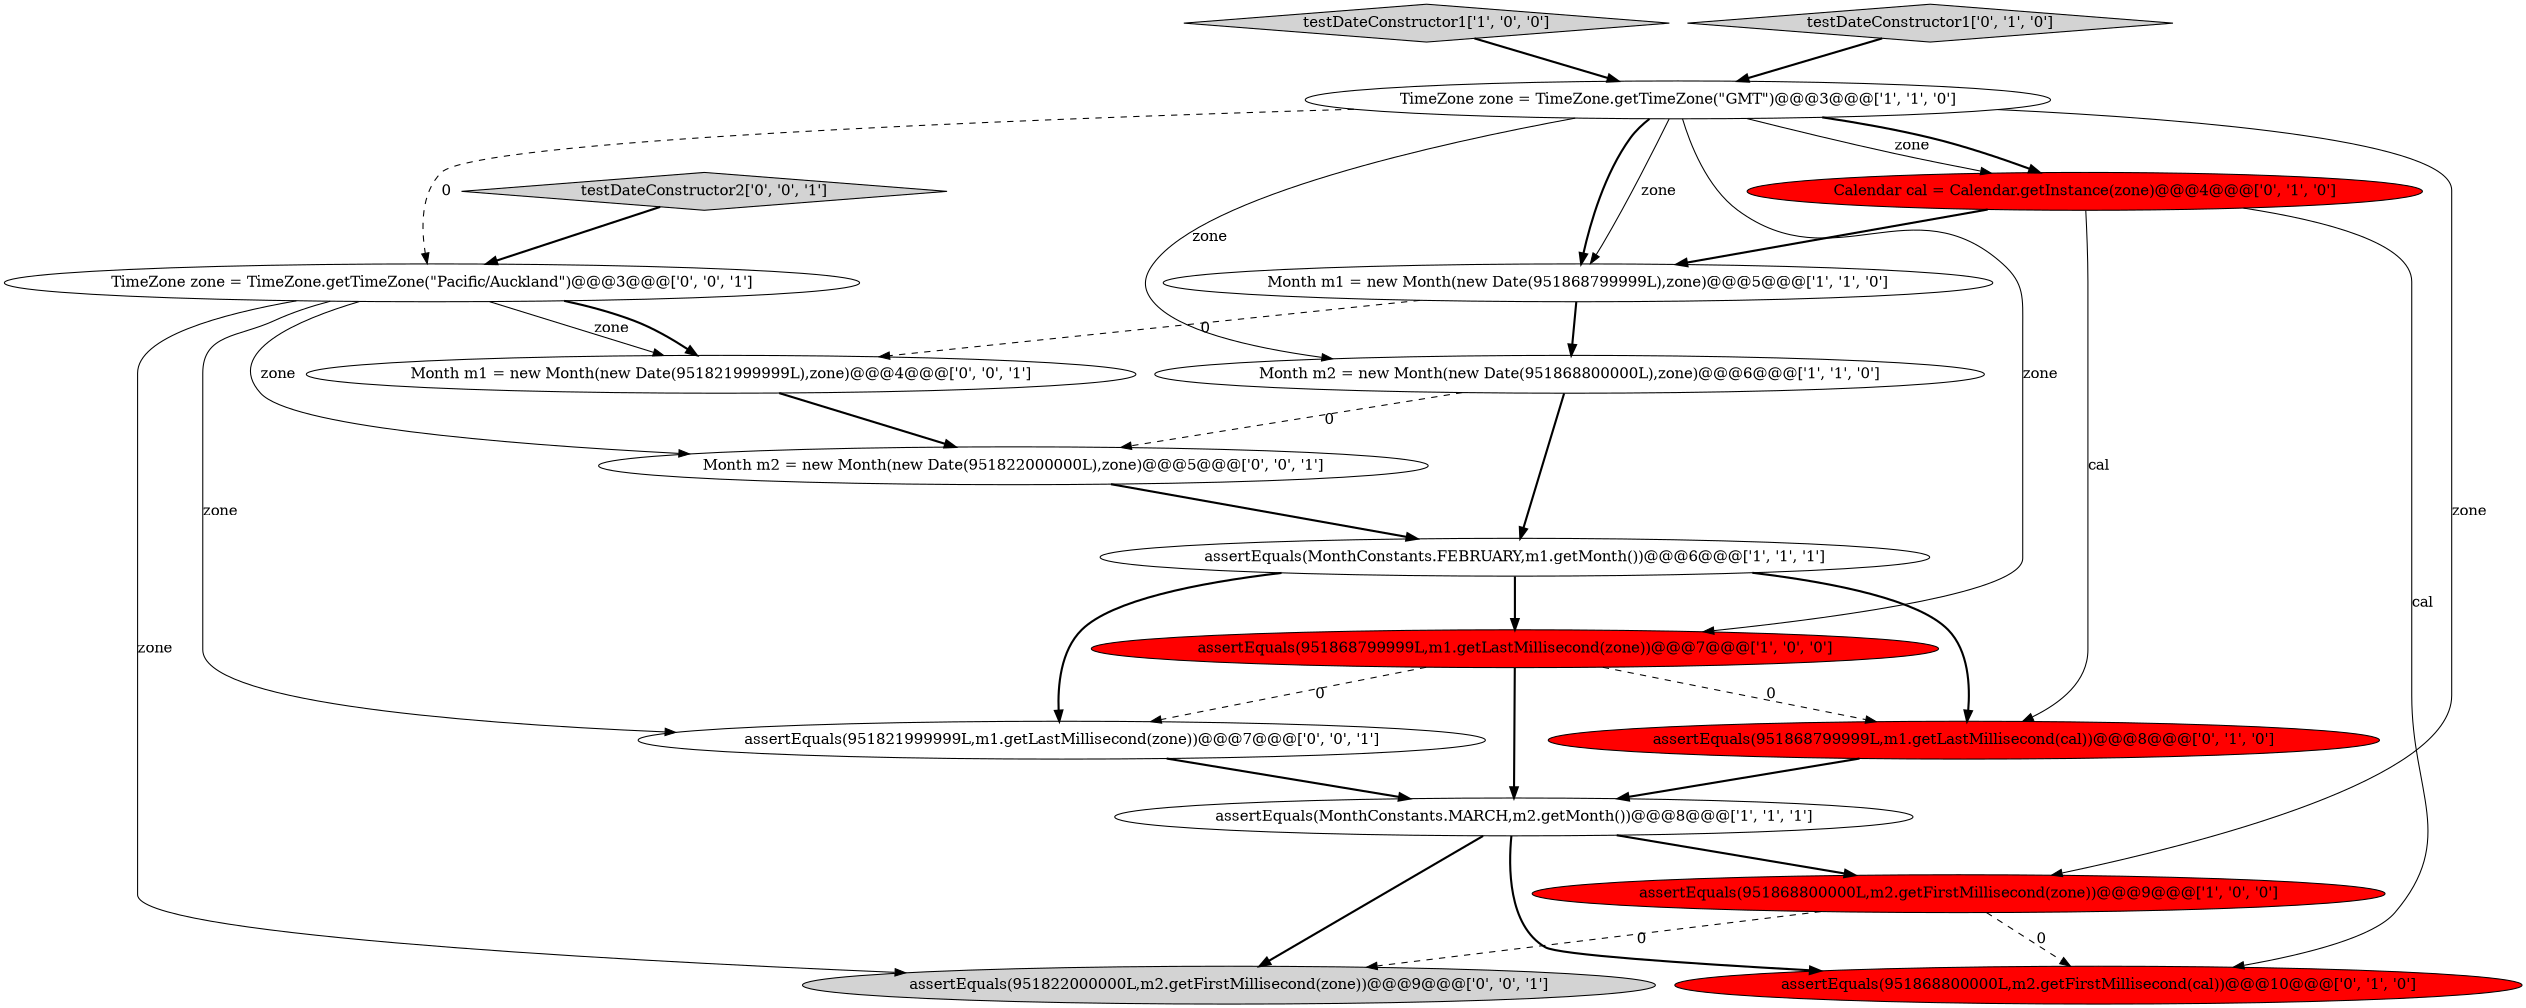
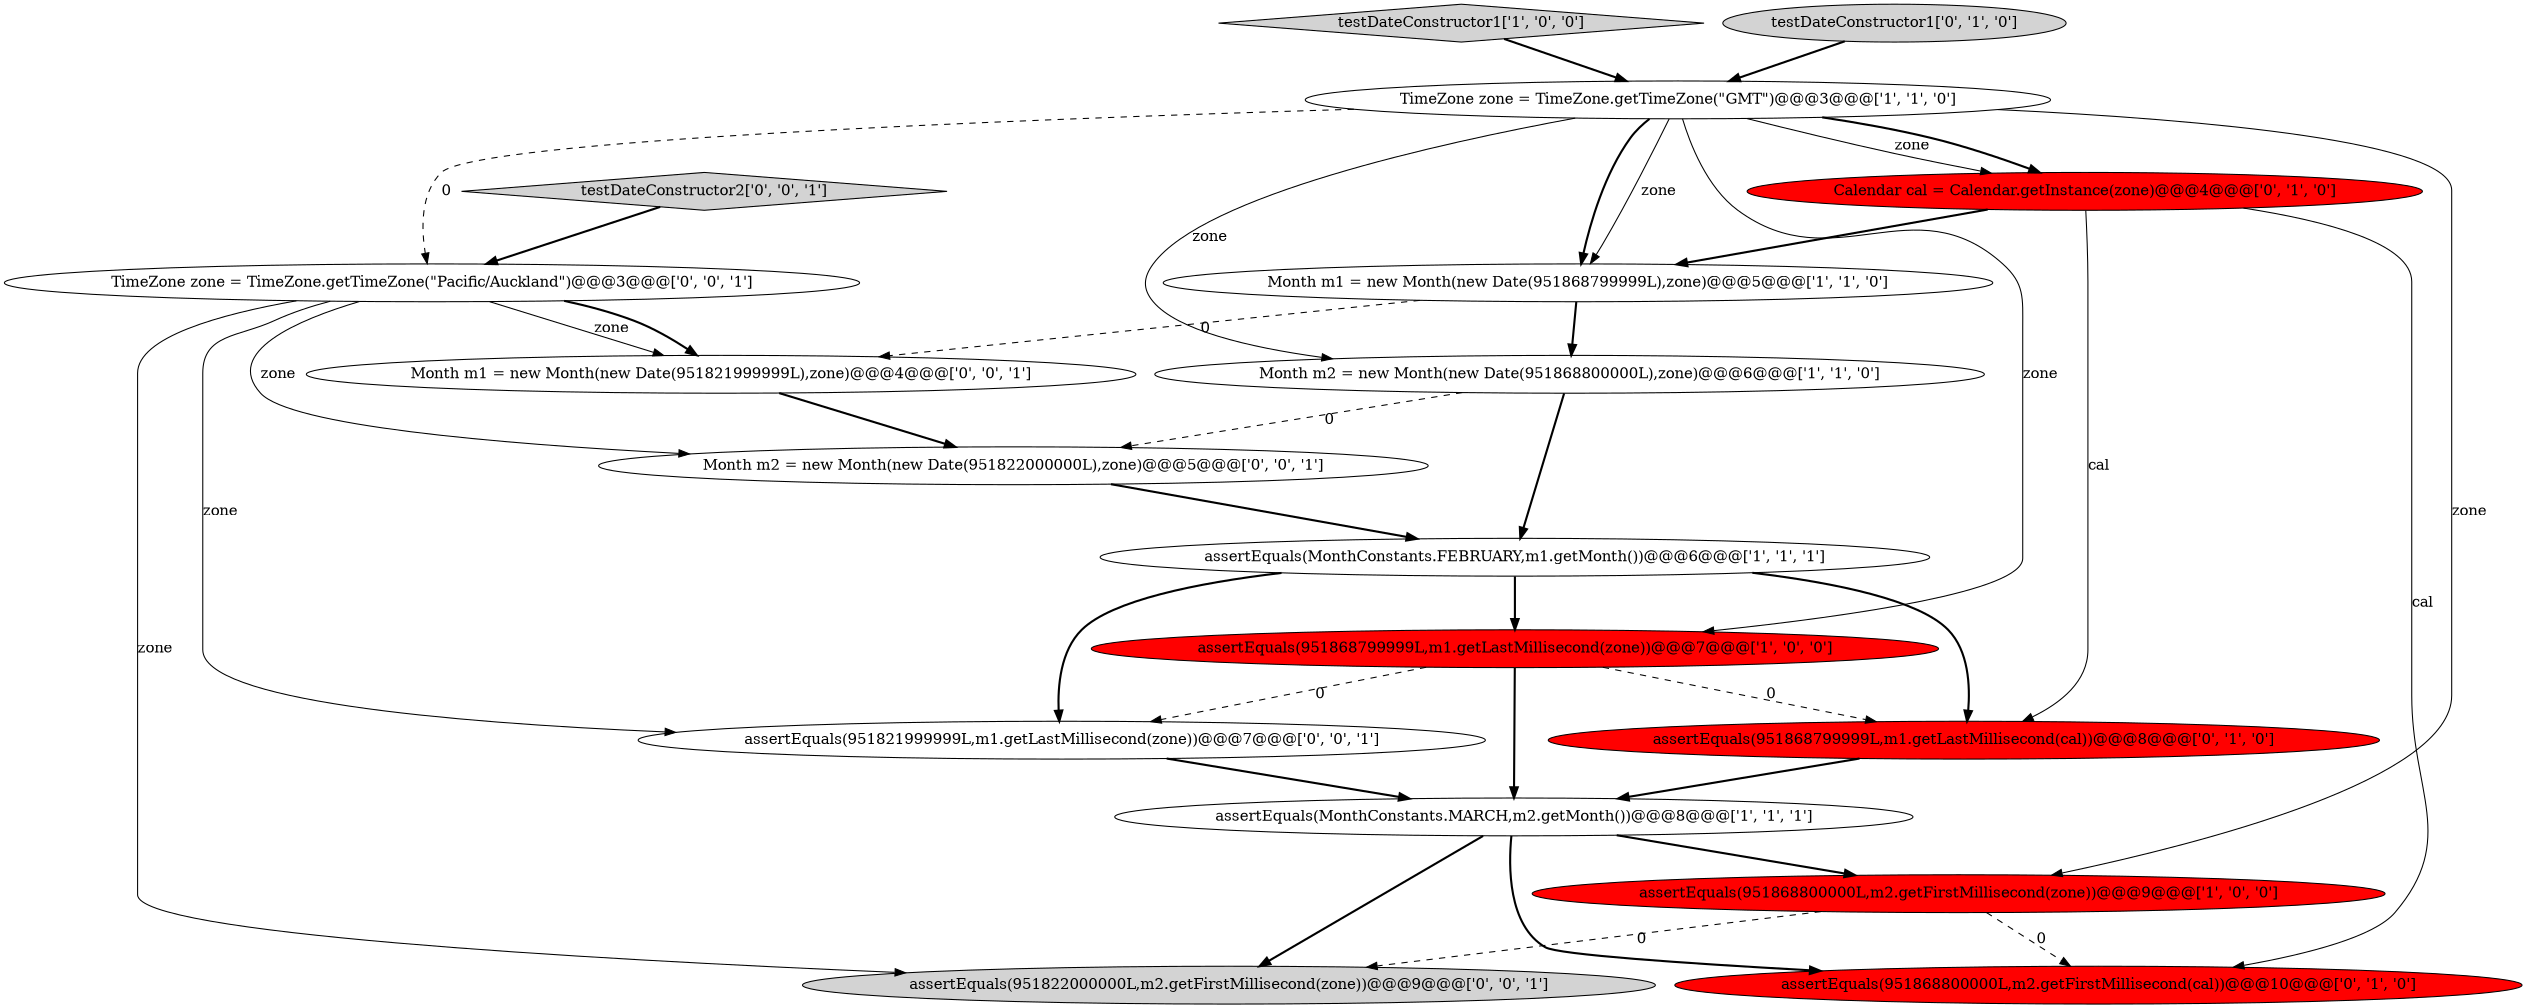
node "testDateConstructor1['0', '1', '0']": shape diamond -> ellipse
